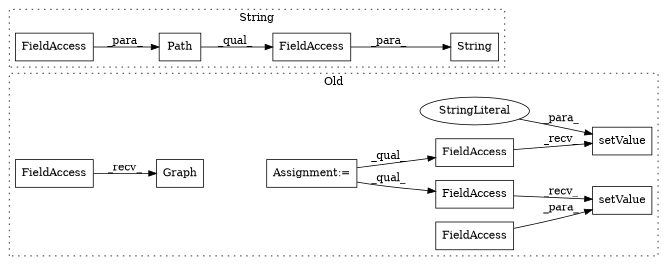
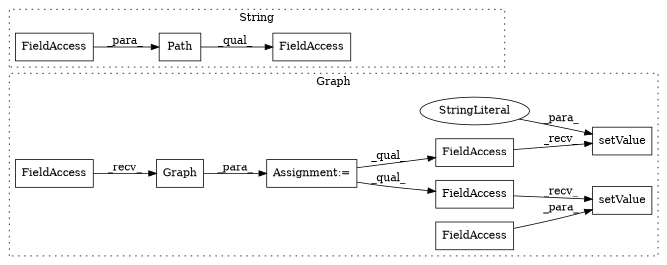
node "String": removed
cluster "Old": label "Old" -> "Graph"
edge "Graph" -> "Assignment:=": added, label "_para_"
